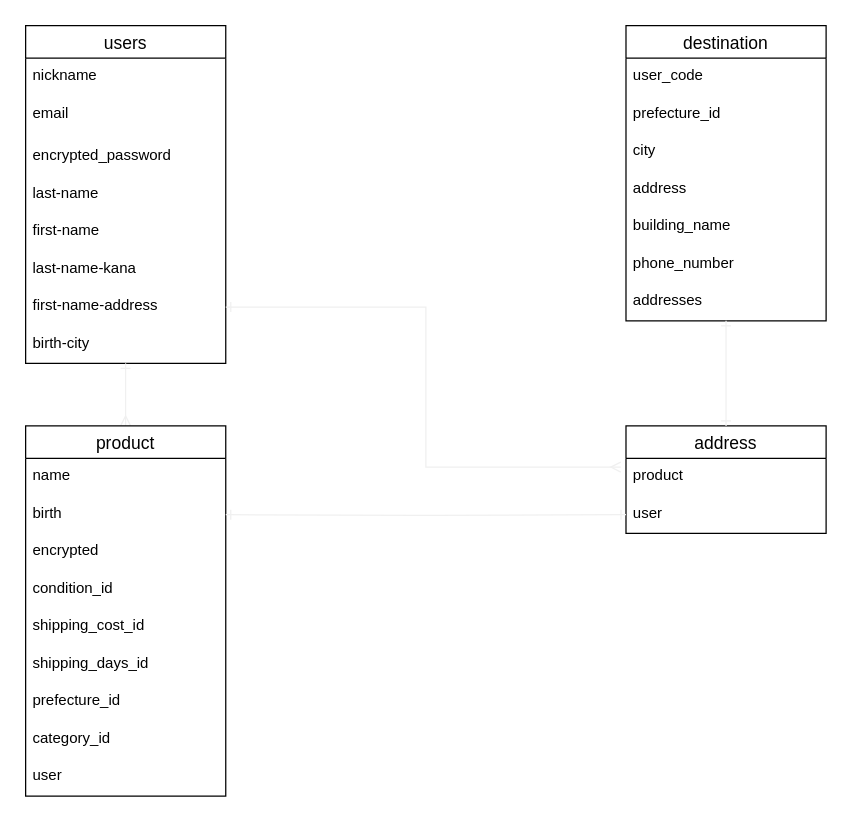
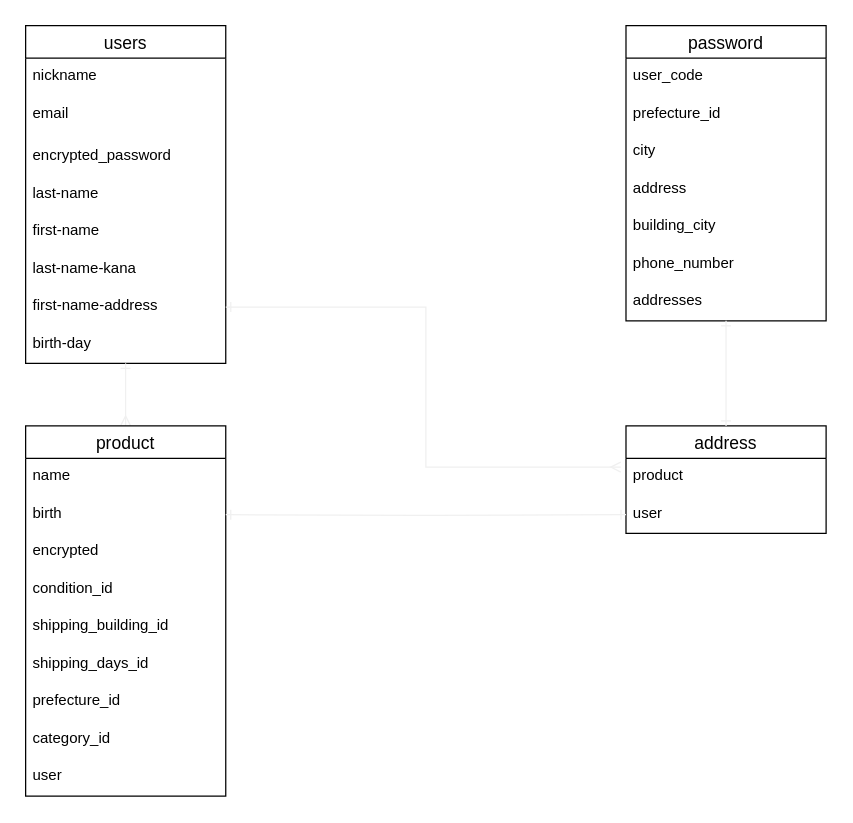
node "destination": label "destination" -> "password"
node "building_name": label "building_name" -> "building_city"
node "birth-city": label "birth-city" -> "birth-day"
node "shipping_cost_id": label "shipping_cost_id" -> "shipping_building_id"
